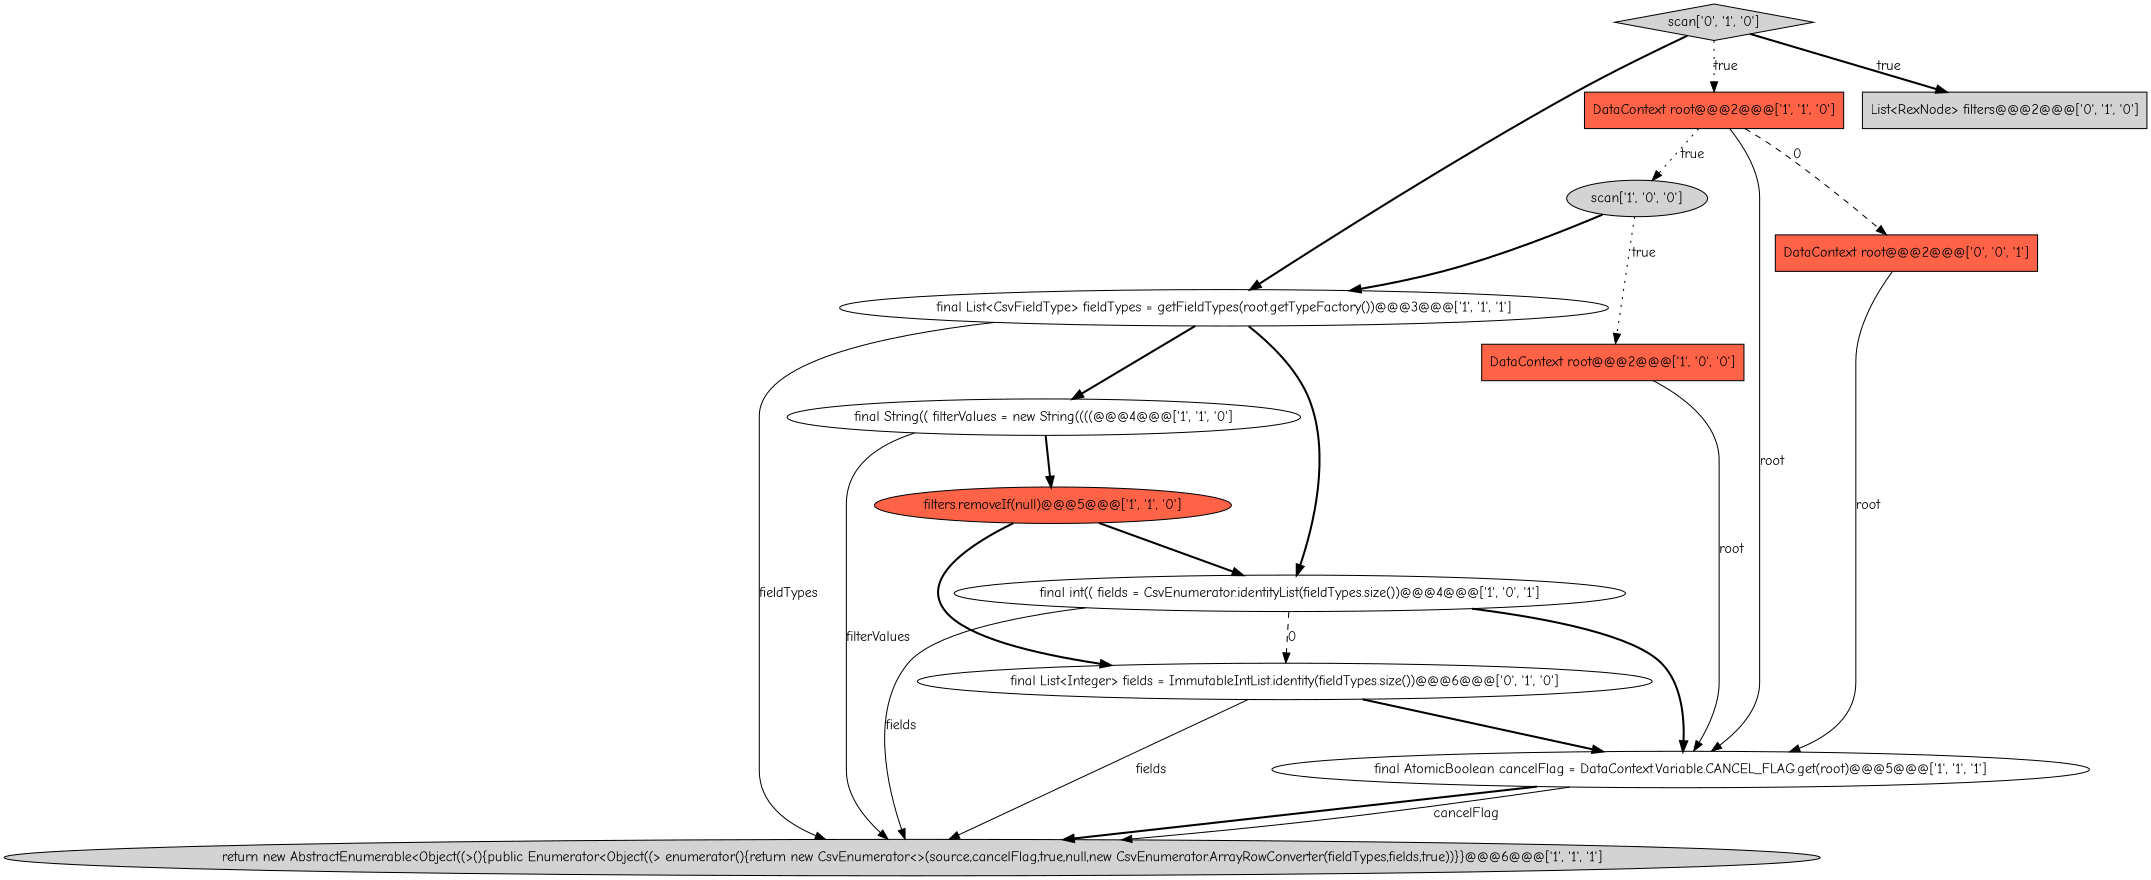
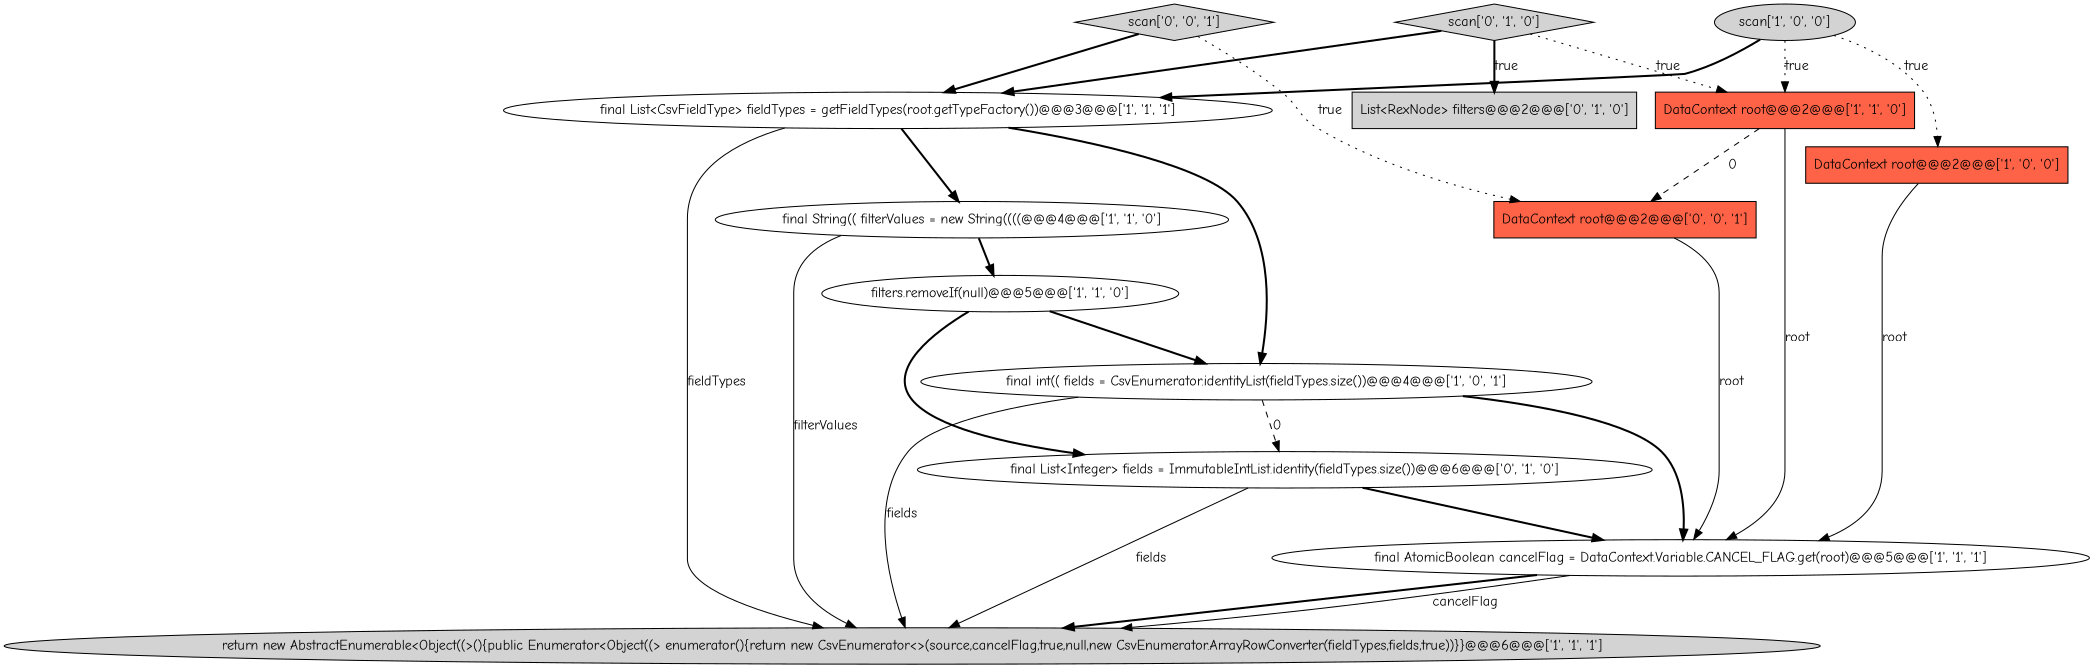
node "scan['0', '0', '1']": added
edge "DataContext root@@@2@@@['1', '1', '0']" -> "scan['1', '0', '0']": reversed
node "filters.removeIf(null)@@@5@@@['1', '1', '0']": fillcolor tomato -> white
